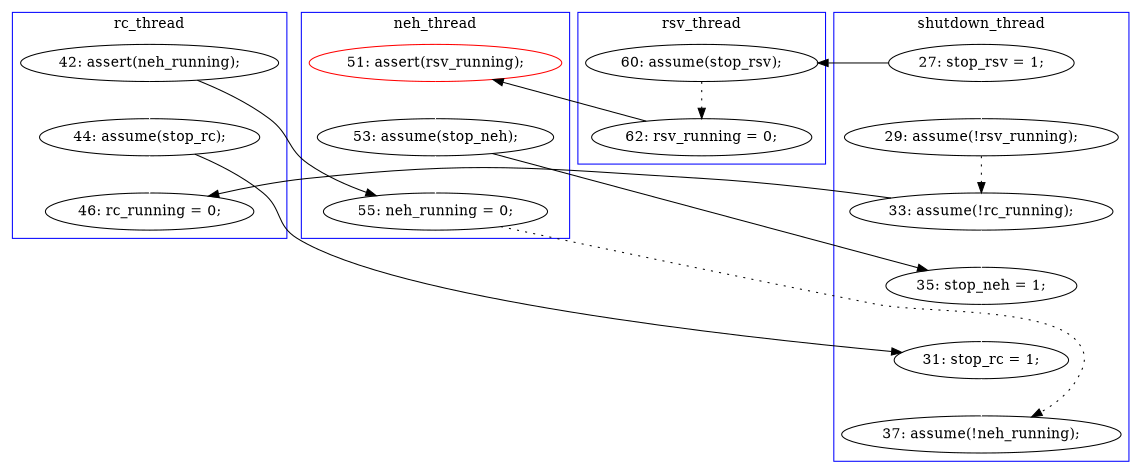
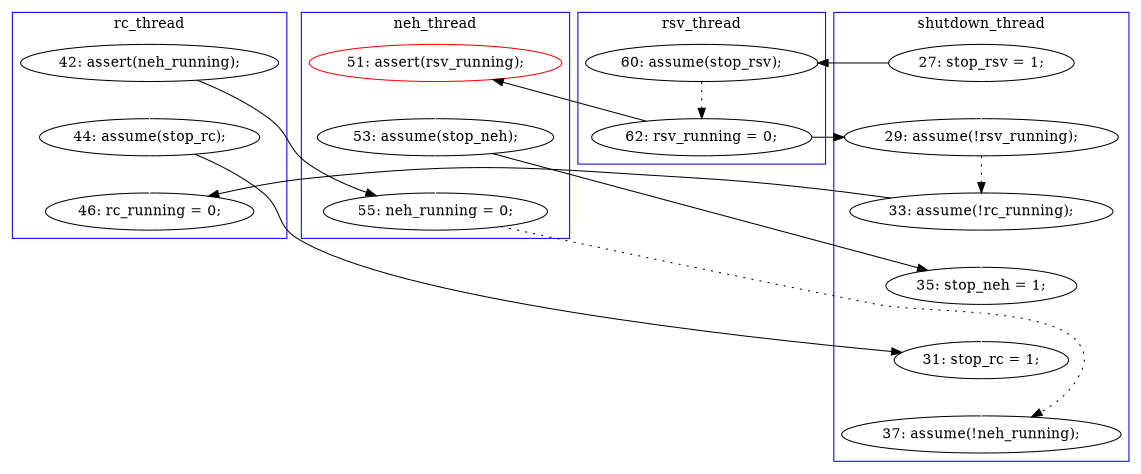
edge "62: rsv_running = 0;" -> "29: assume(!rsv_running);": added
